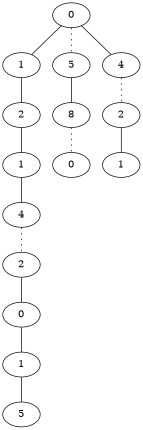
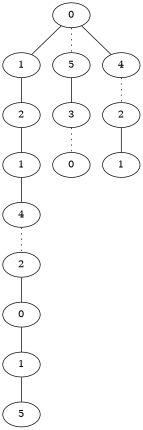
node "8": label "8" -> "3"
